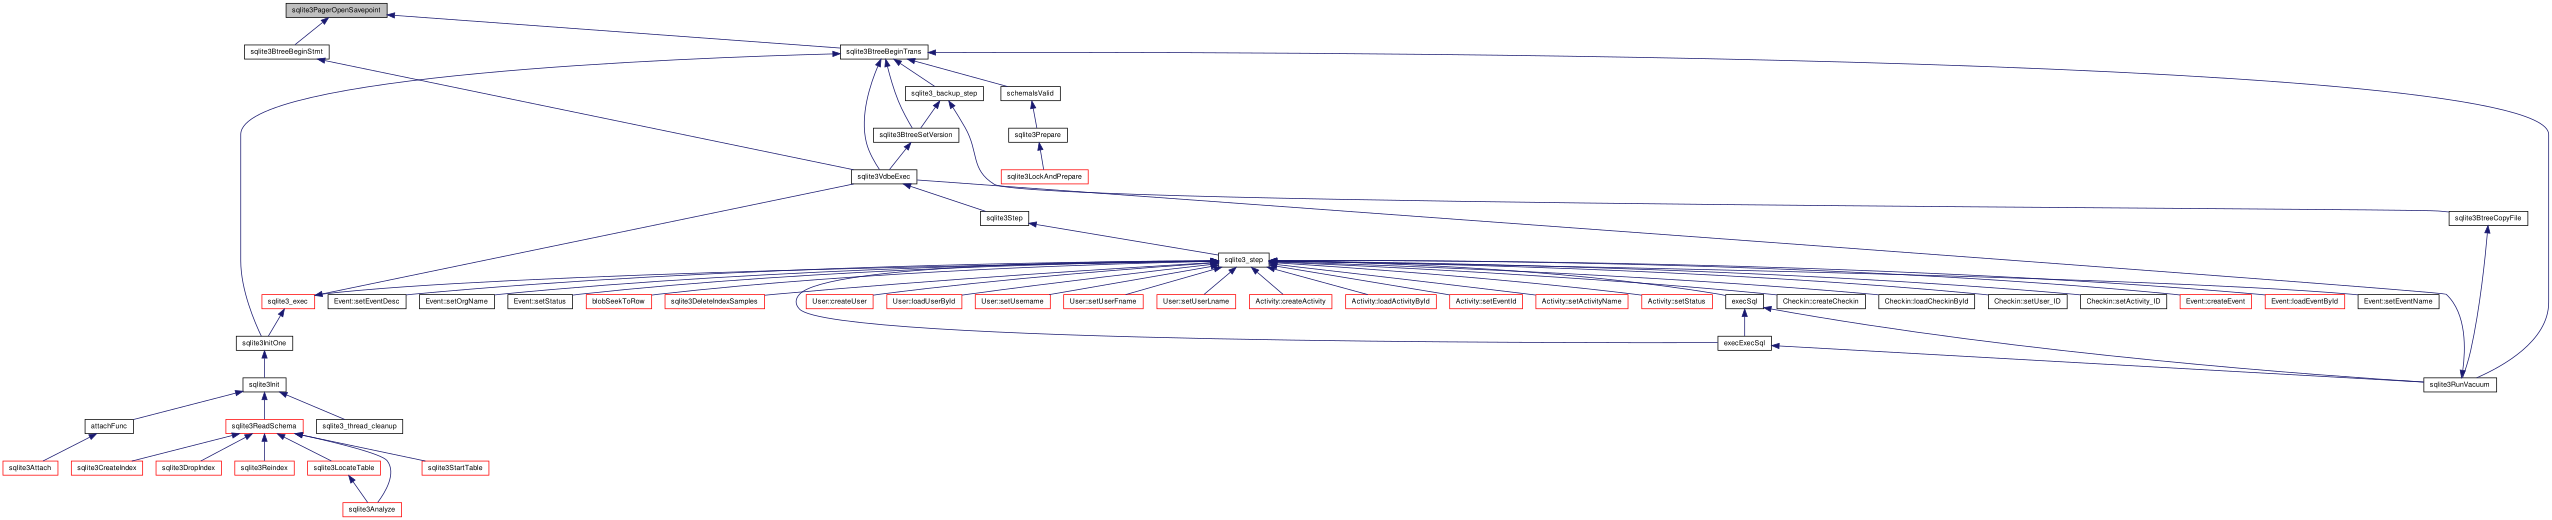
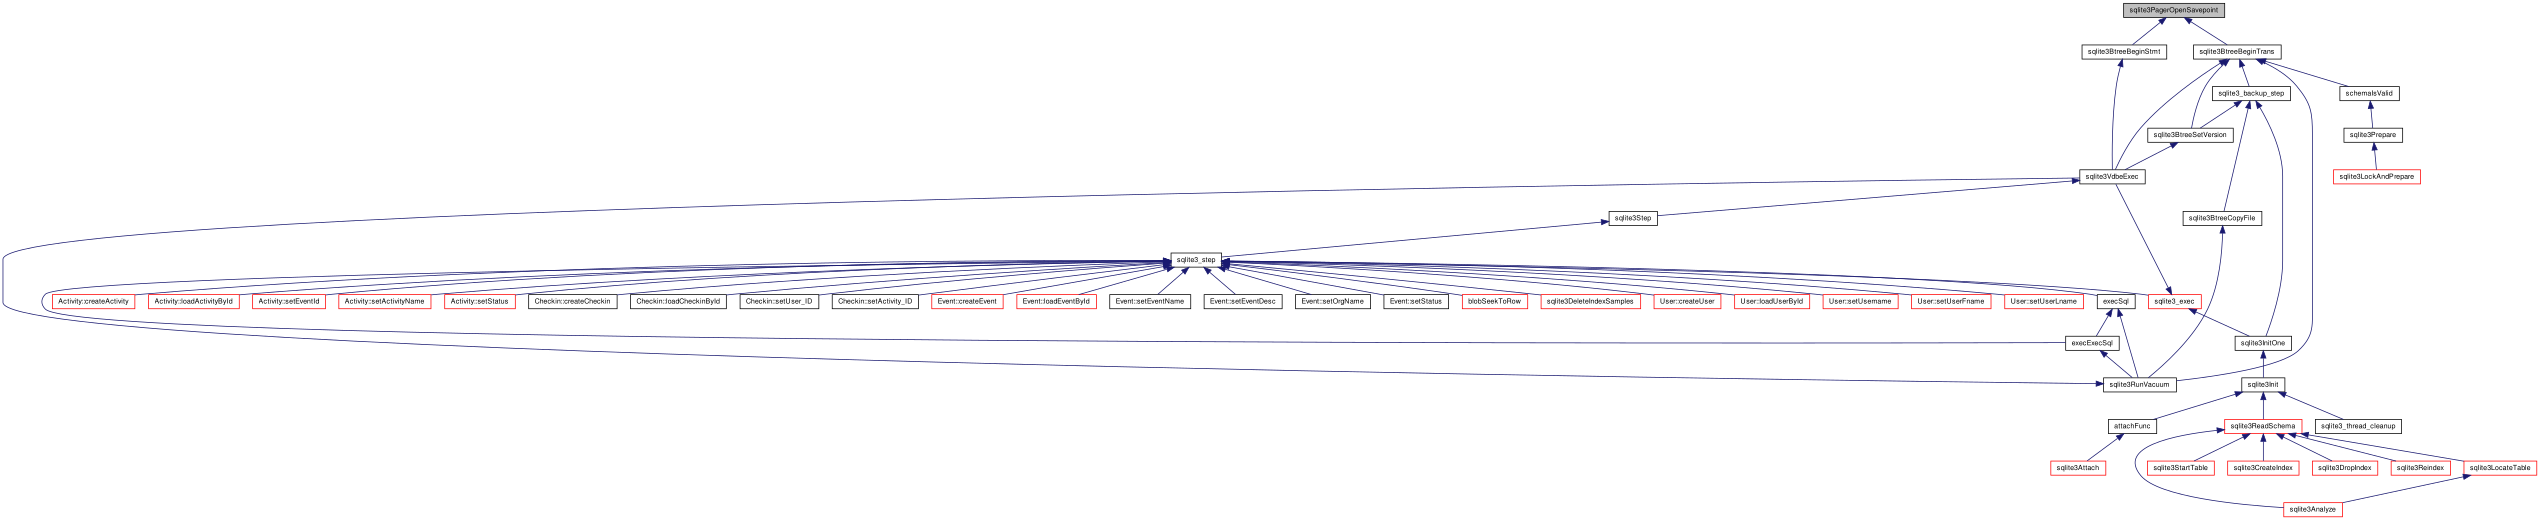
edge "sqlite3InitOne" -> "sqlite3BtreeBeginTrans": now "sqlite3InitOne" -> "sqlite3_backup_step"
